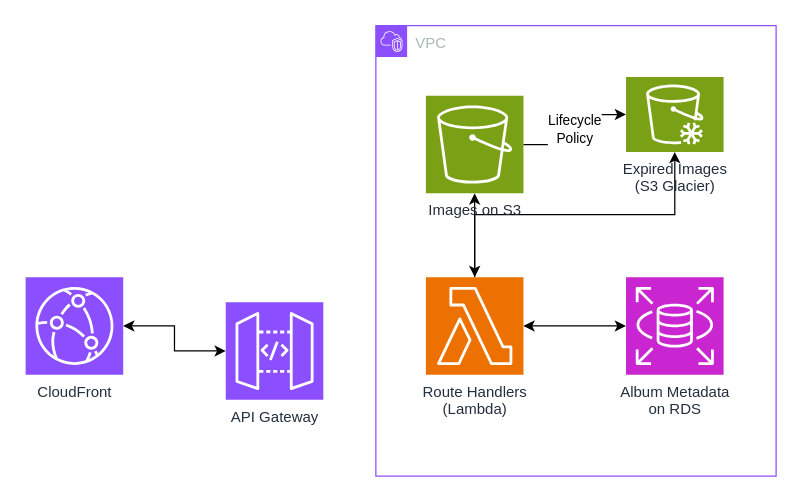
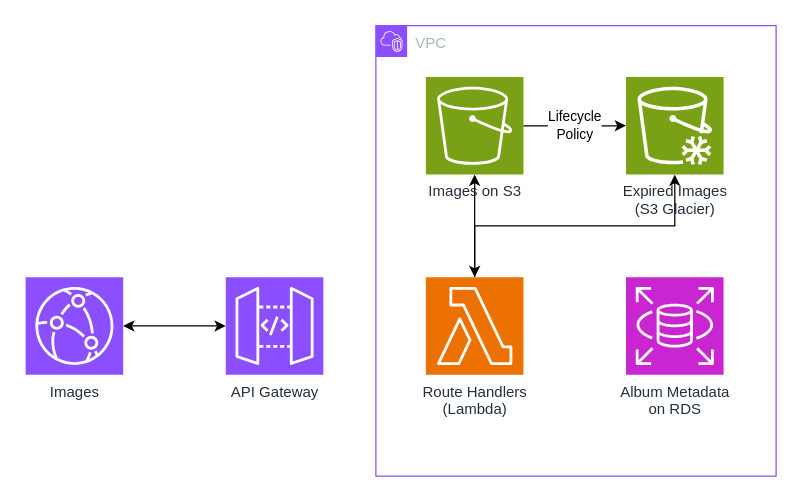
node "Expired Images (S3 Glacier)": size 98x75 -> 98x98
node "Images on S3": moved (474, 144) -> (474, 126)
edge "Route Handlers (Lambda)" -- "Album Metadata on RDS": removed
node "API Gateway": moved (274, 351) -> (274, 326)
node "CloudFront": label "CloudFront" -> "Images"
